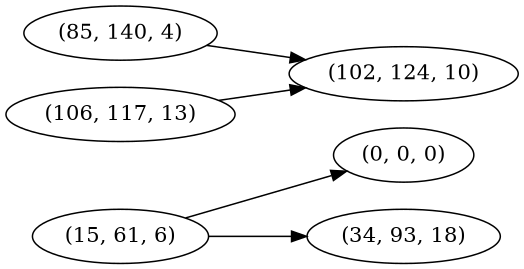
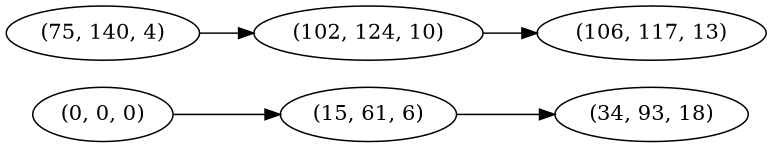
node "(85, 140, 4)": label "(85, 140, 4)" -> "(75, 140, 4)"
edge "(106, 117, 13)" -> "(102, 124, 10)": reversed
edge "(15, 61, 6)" -> "(0, 0, 0)": reversed
